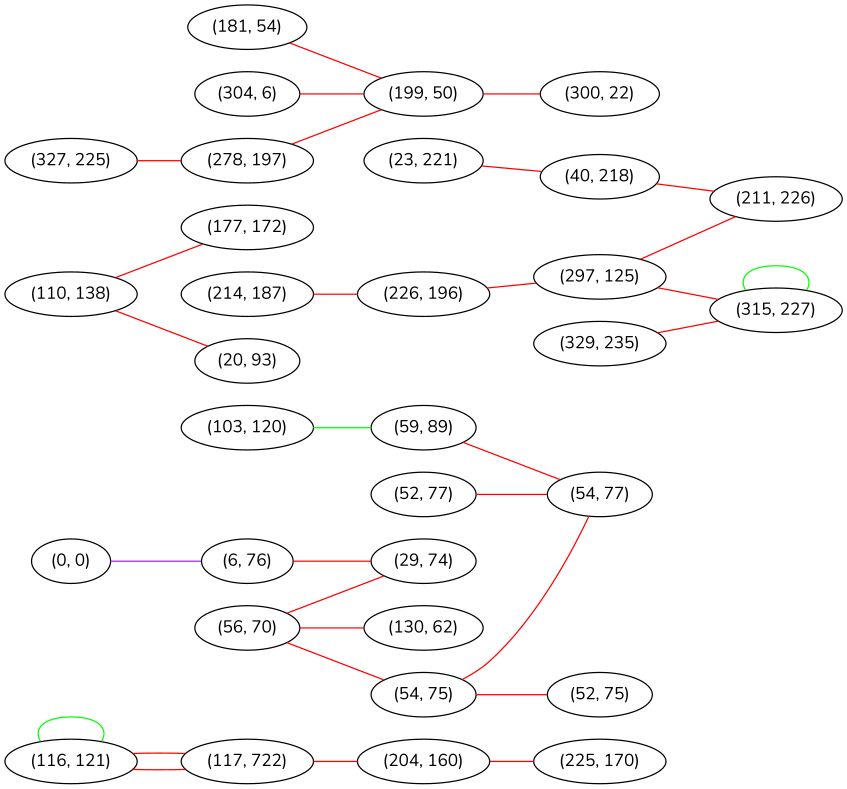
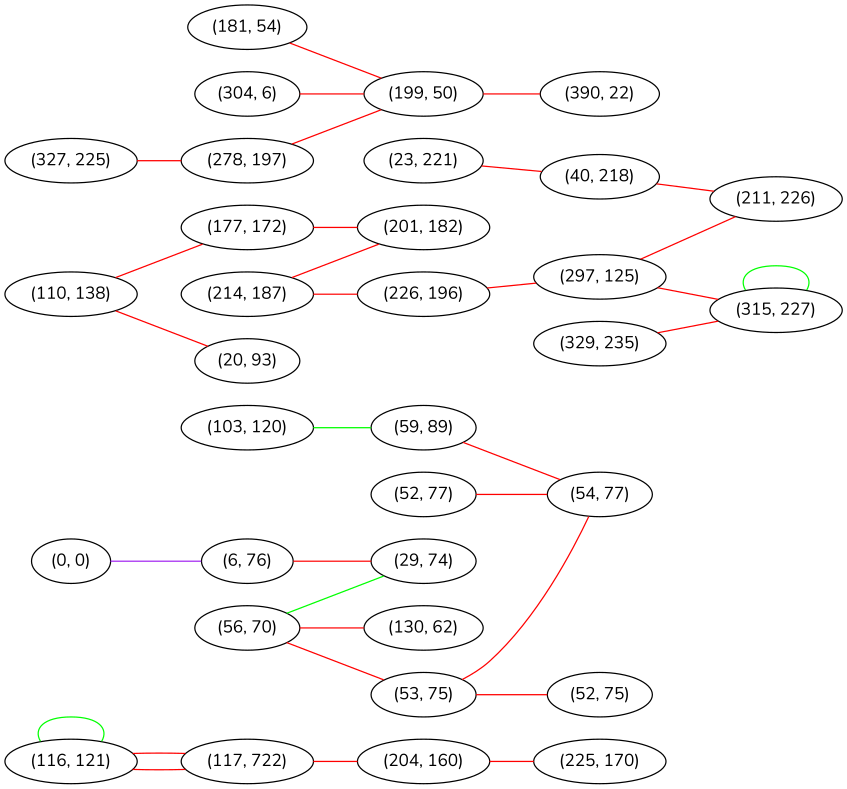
node "(300, 22)": label "(300, 22)" -> "(390, 22)"
node "(201, 182)": added
edge "(29, 74)" -- "(56, 70)": color red -> green
node "(54, 75)": label "(54, 75)" -> "(53, 75)"
